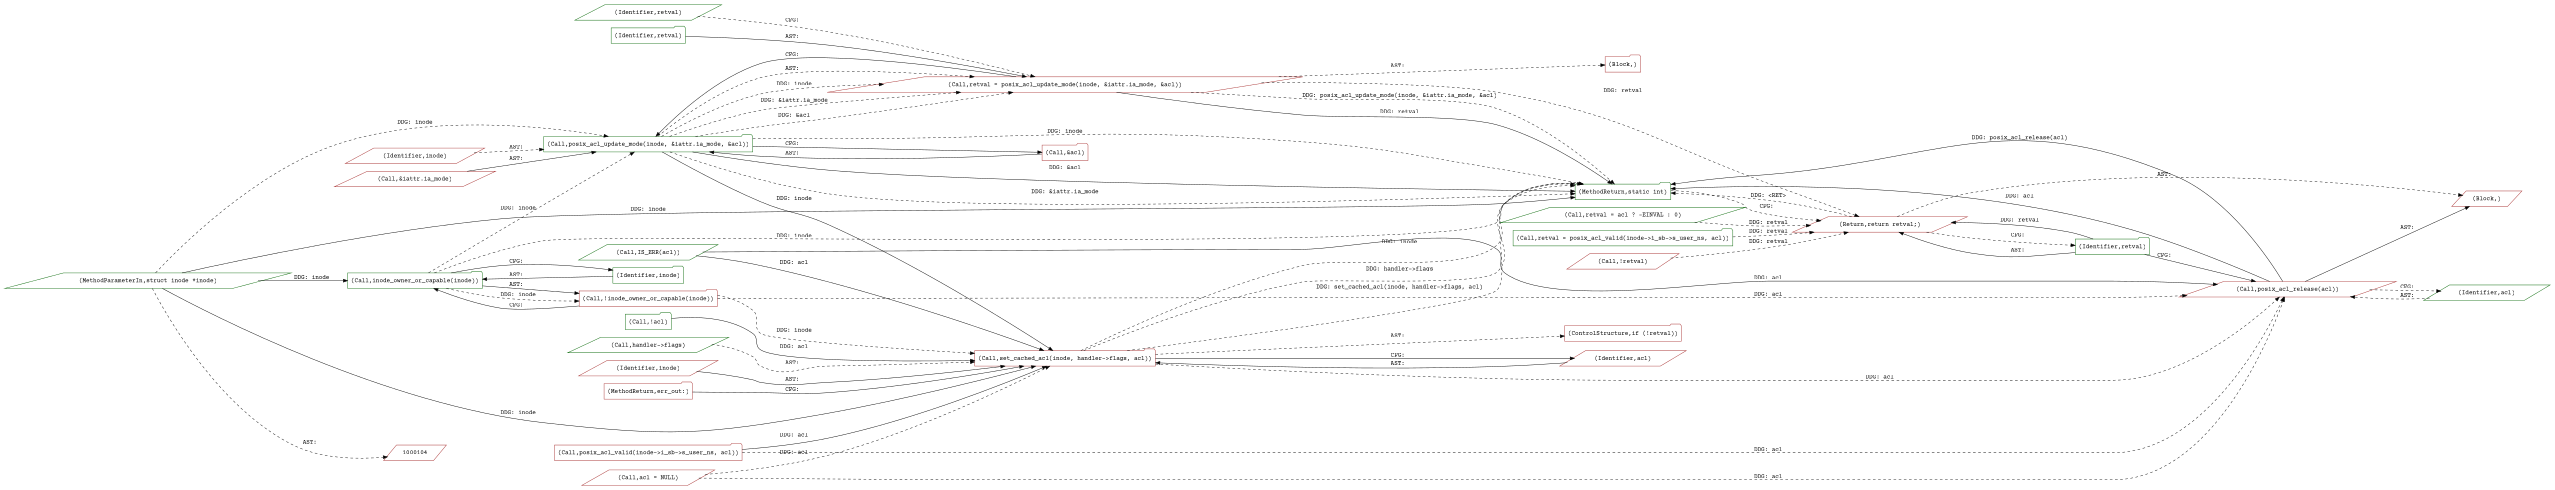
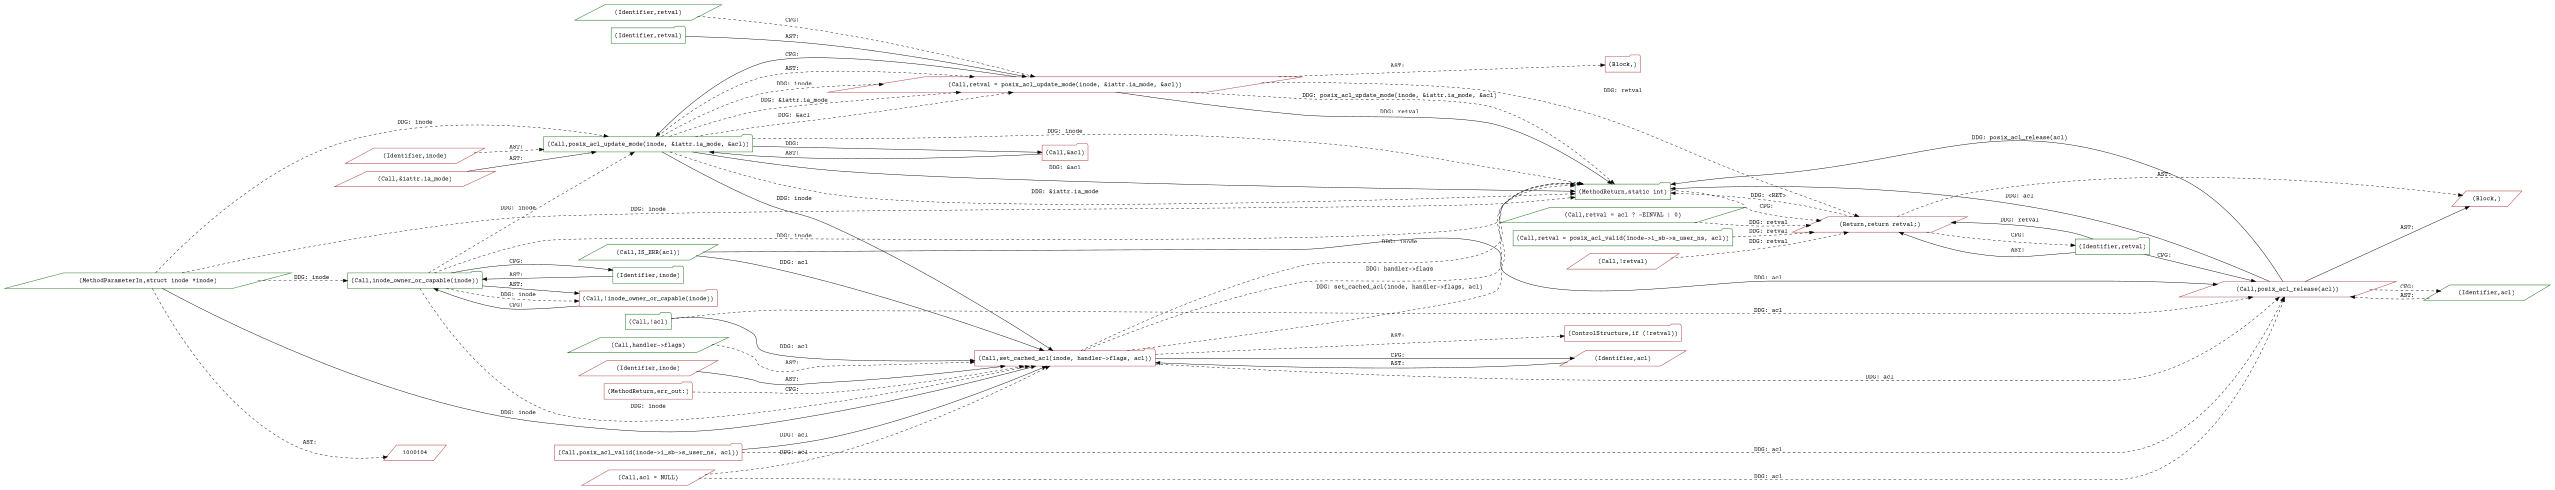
edge "(Call,posix_acl_update_mode(inode, &iattr.ia_mode, &acl))" -> "(Call,&acl)": label "CFG: " -> "DDG: "
edge "(MethodParameterIn,struct inode *inode)" -> "(MethodReturn,static int)": style solid -> dashed
edge "(MethodParameterIn,struct inode *inode)" -> "(Call,inode_owner_or_capable(inode))": style solid -> dashed
edge "(Call,!inode_owner_or_capable(inode))" -> "(Call,posix_acl_release(acl))": now "(Call,!acl)" -> "(Call,posix_acl_release(acl))"
edge "(Call,!inode_owner_or_capable(inode))" -> "(Call,set_cached_acl(inode, handler->flags, acl))": now "(Call,inode_owner_or_capable(inode))" -> "(Call,set_cached_acl(inode, handler->flags, acl))"
edge "(MethodReturn,err_out:)" -> "(Call,set_cached_acl(inode, handler->flags, acl))": style solid -> dashed
